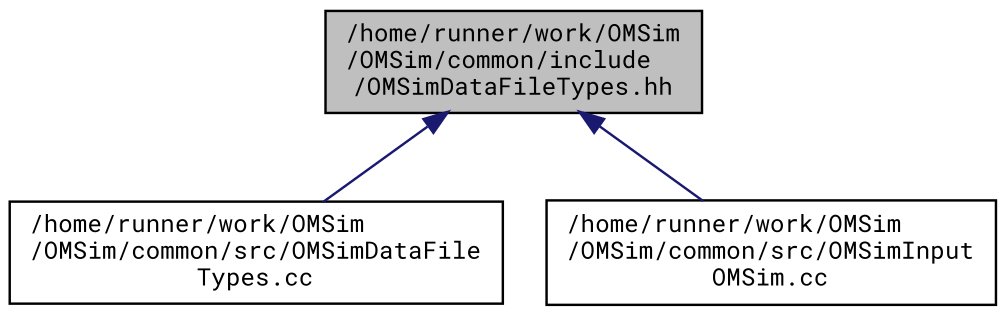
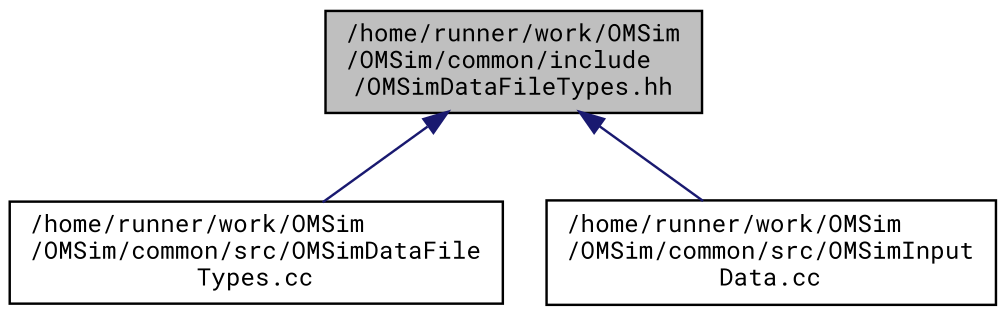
node "/home/runner/work/OMSim /OMSim/common/src/OMSimInput OMSim.cc": label "/home/runner/work/OMSim /OMSim/common/src/OMSimInput OMSim.cc" -> "/home/runner/work/OMSim /OMSim/common/src/OMSimInput Data.cc"
